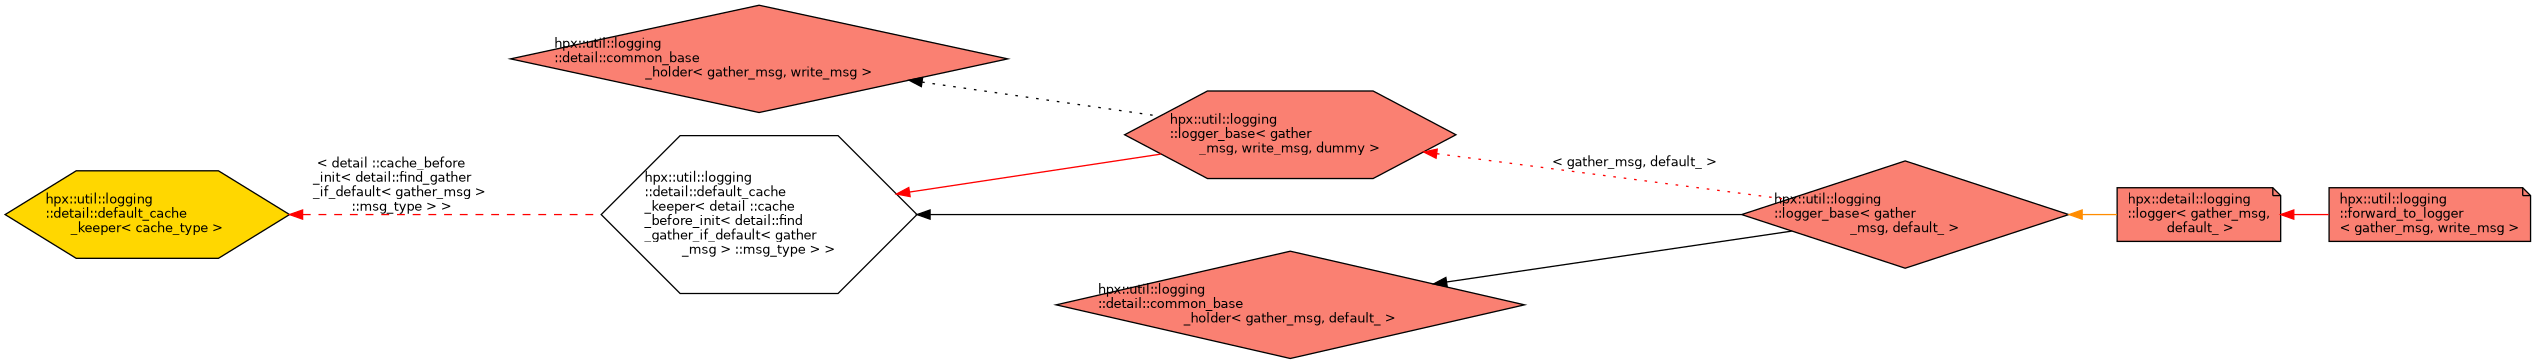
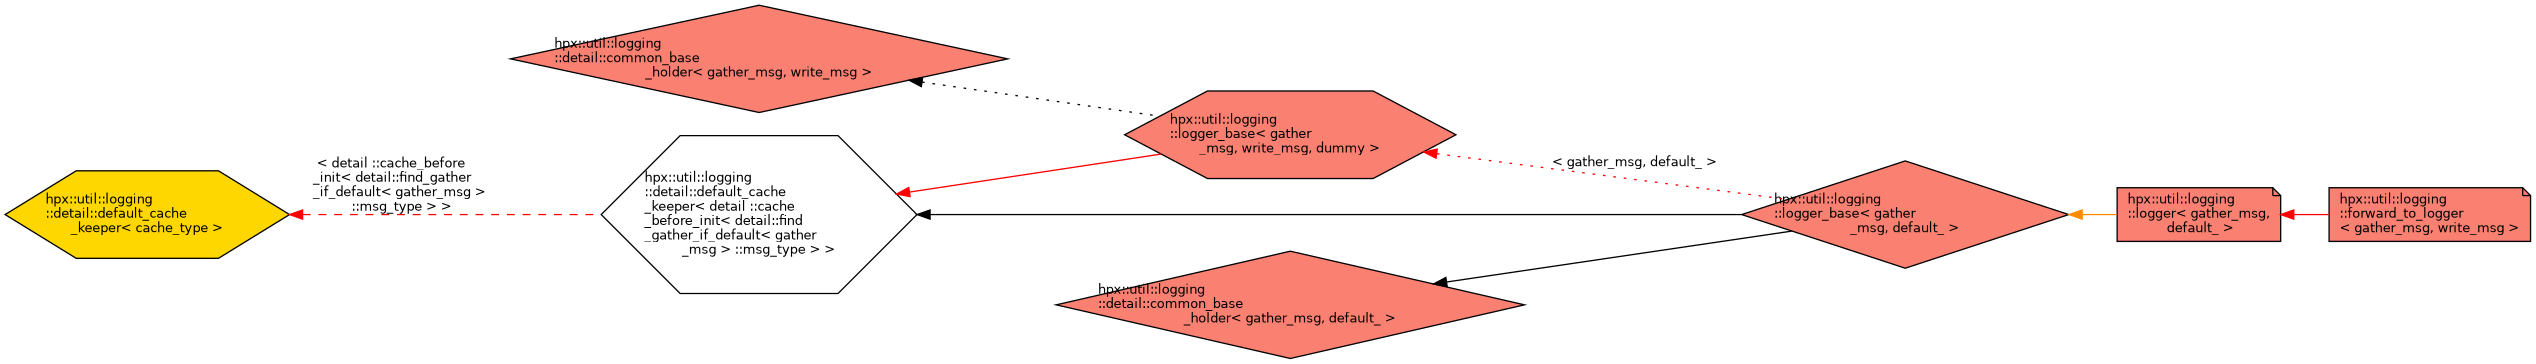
node "hpx::detail::logging ::logger< gather_msg, default_ >": label "hpx::detail::logging ::logger< gather_msg, default_ >" -> "hpx::util::logging ::logger< gather_msg, default_ >"
